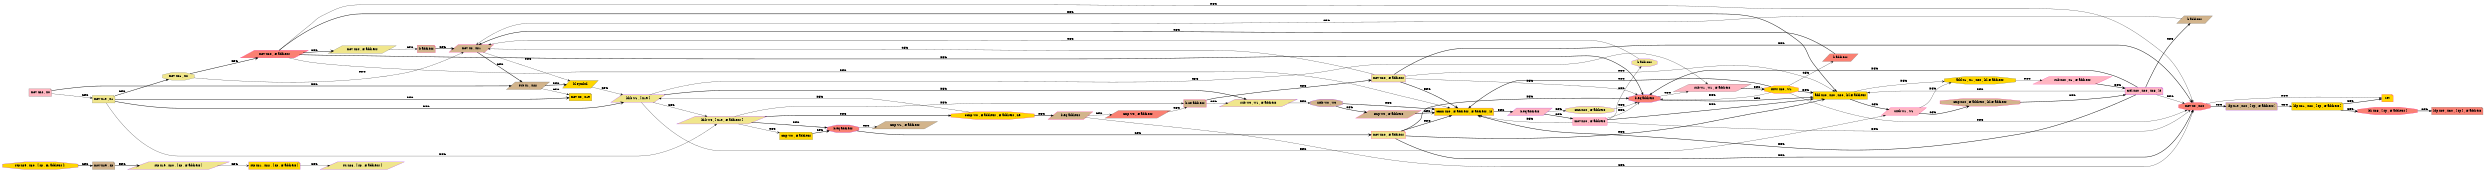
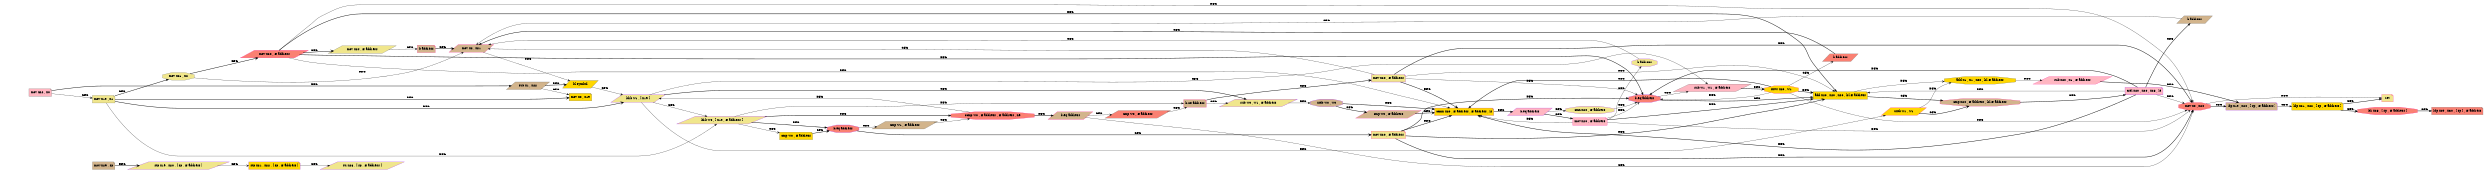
edge "mov x2 , x21" -> "sub x1 , x22": removed, label "CFG"
edge "sub x20 , x1 , # address" -> "csel x20 , x20 , x23 , le": now "sub x20 , x1 , # address" -> "ldp x19 , x20 , [ sp , # address ]"
edge "ldrb w1 , [ x19 ]" -> "sub w0 , w1 , # address": label "DFG" -> "CFG"
node "ret": fillcolor gold -> khaki
edge "add x20 , x20 , x20 , lsl # address" -> "uxtb w1 , w1": now "add x20 , x20 , x20 , lsl # address" -> "cmp x20 , # address , lsl # address"
node "uxtb w1 , w1": fillcolor lightpink -> gold
node "ccmp w0 , # address , # address , ne": fillcolor gold -> salmon
edge "cmp w1 , # address" -> "ccmp w0 , # address , # address , ne": added, label "CFG"
node "stp x29 , x30 , [ sp , #- address ]!": removed
